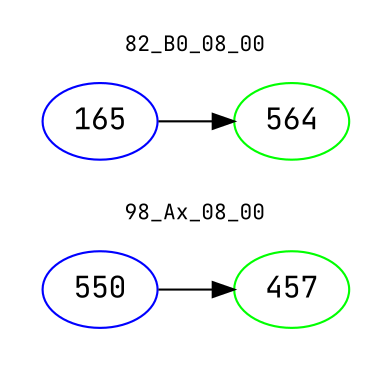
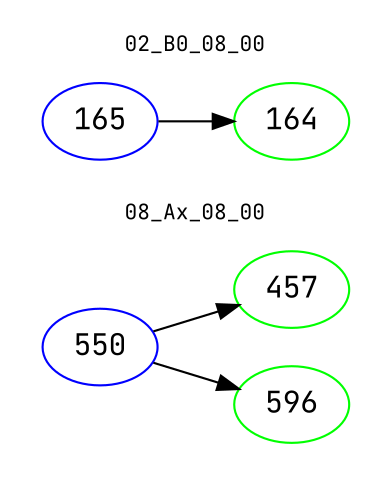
cluster "82_B0_08_00": label "82_B0_08_00" -> "02_B0_08_00"
node "564": label "564" -> "164"
cluster "98_Ax_08_00": label "98_Ax_08_00" -> "08_Ax_08_00"
node "596": added
